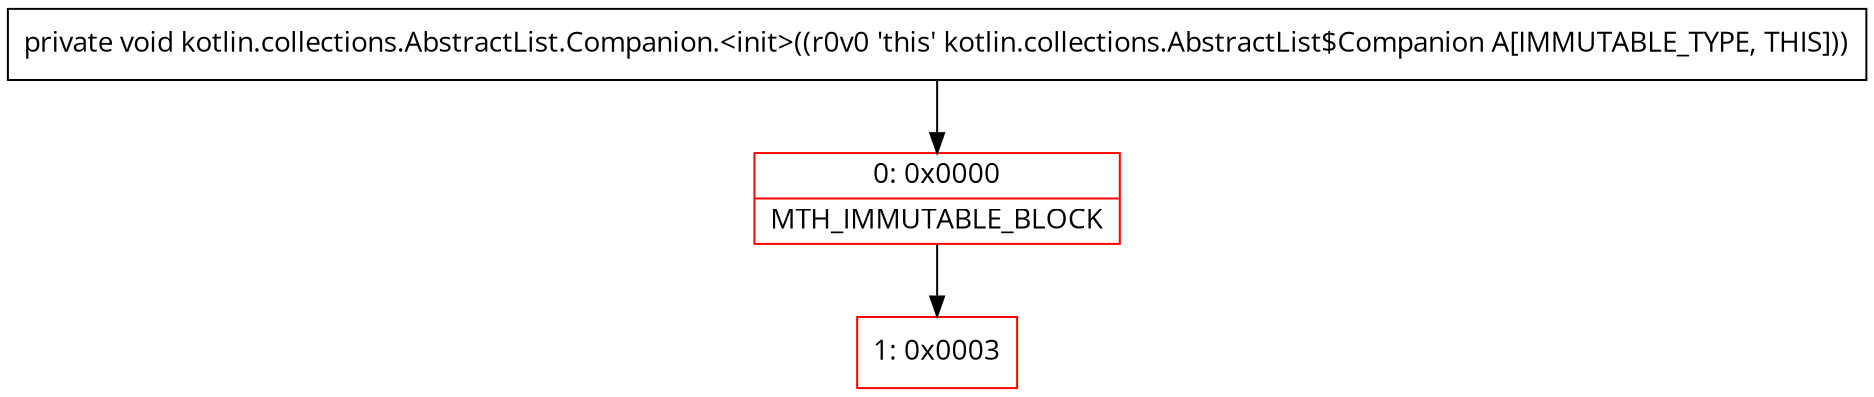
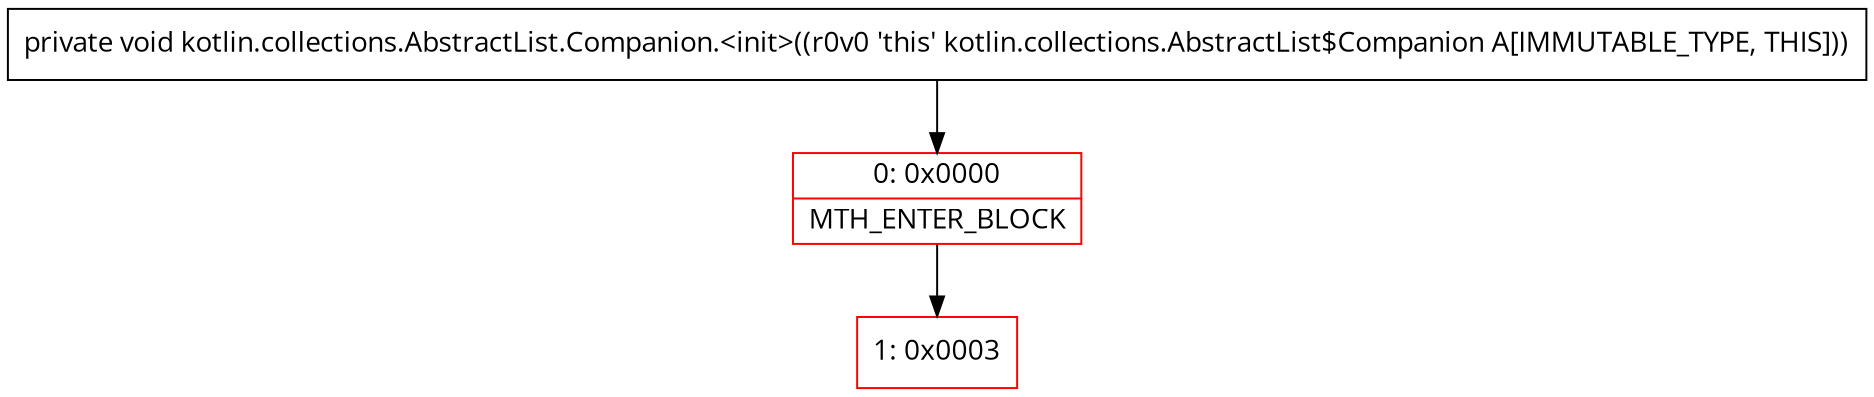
node "0: 0x0000": text "MTH_IMMUTABLE_BLOCK" -> "MTH_ENTER_BLOCK"
